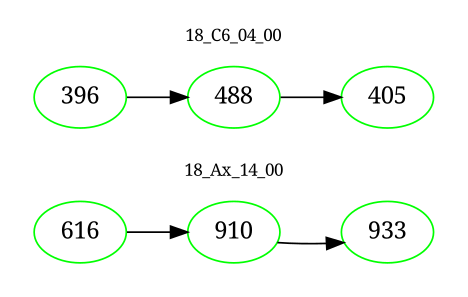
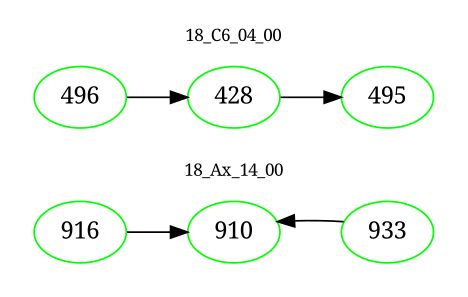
node "396": label "396" -> "496"
node "488": label "488" -> "428"
node "405": label "405" -> "495"
node "616": label "616" -> "916"
edge "910" -> "933": reversed
